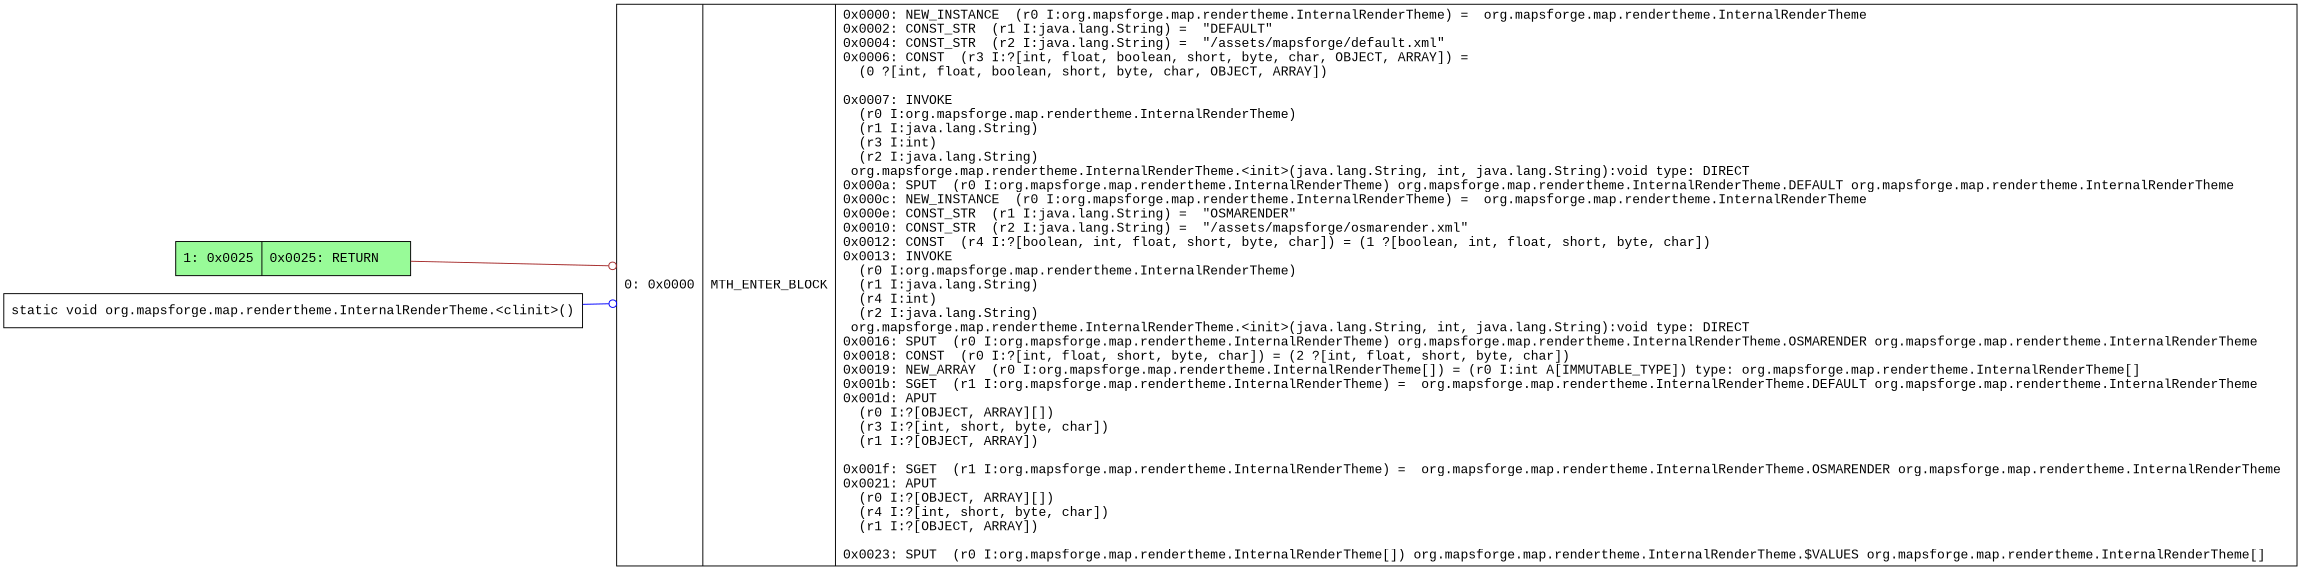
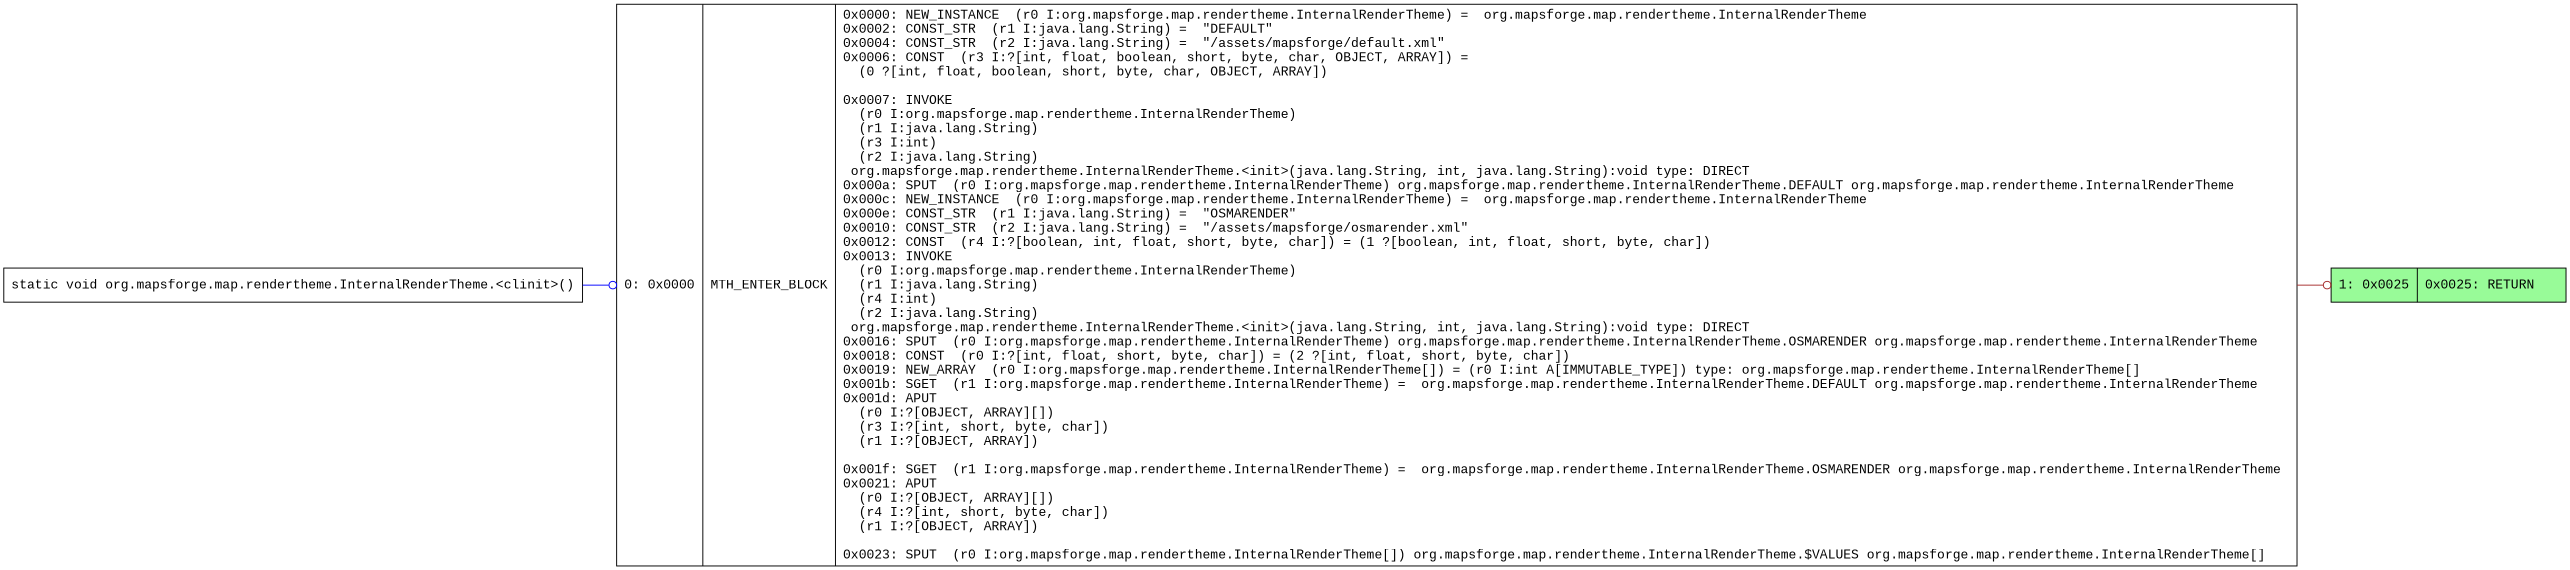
edge "1: 0x0025" -> "0: 0x0000": reversed
